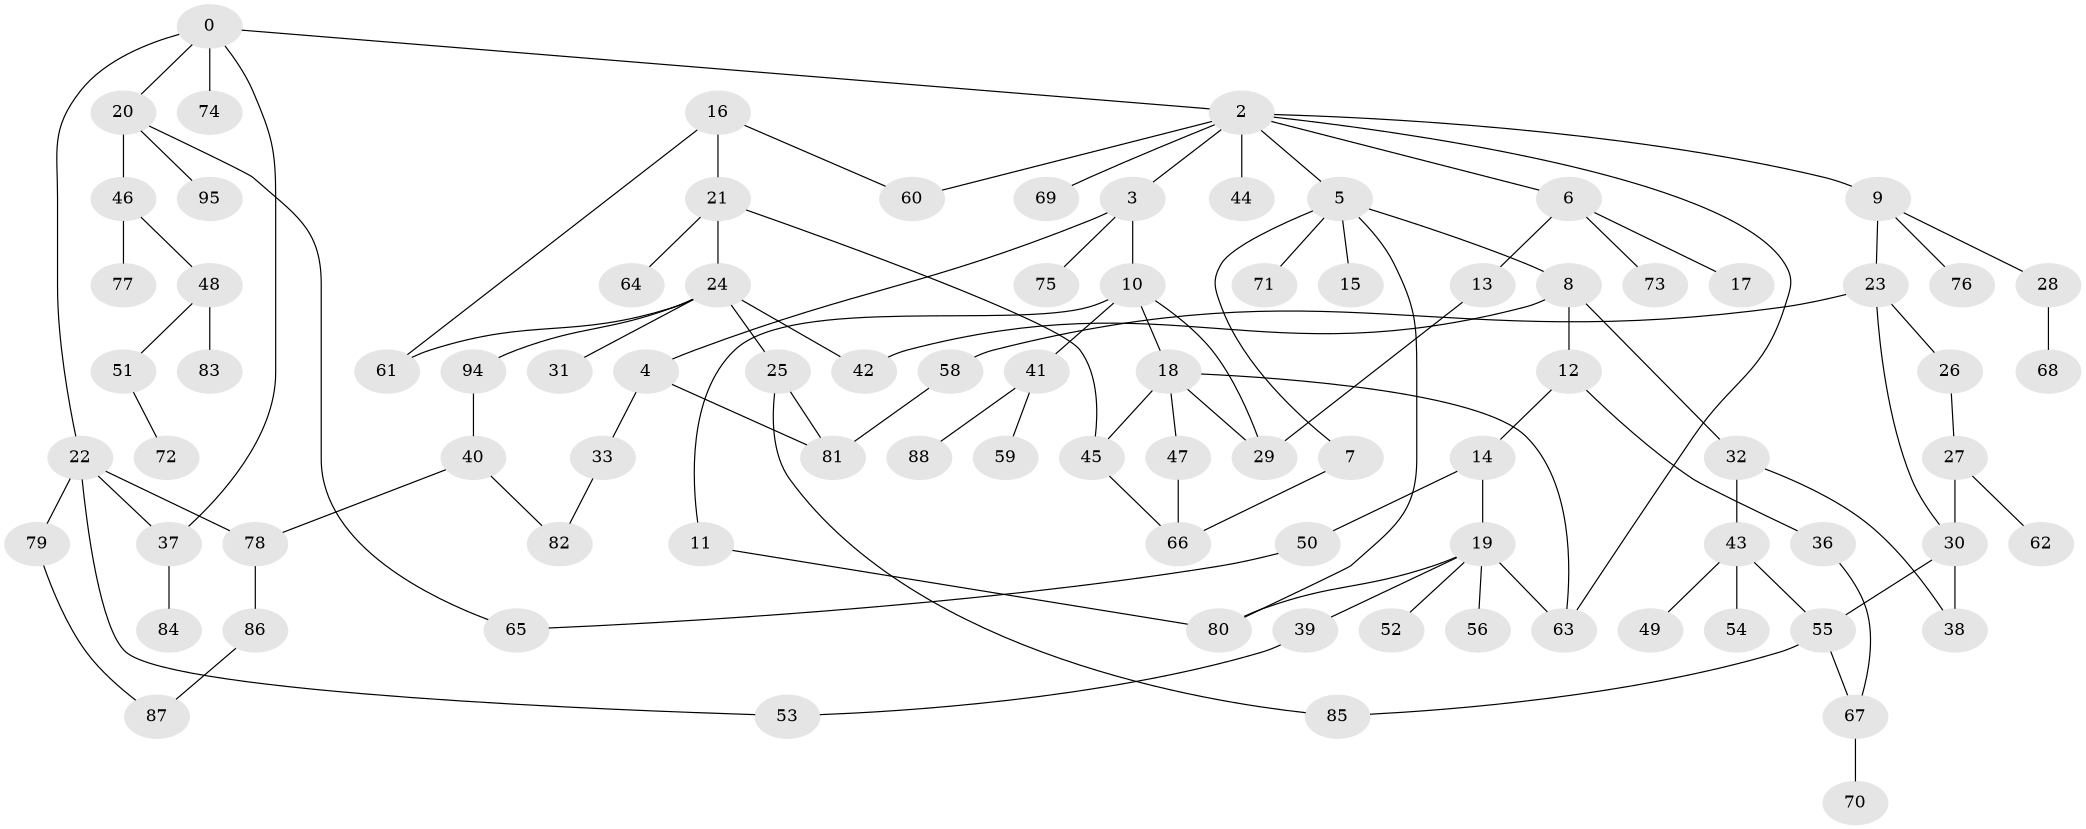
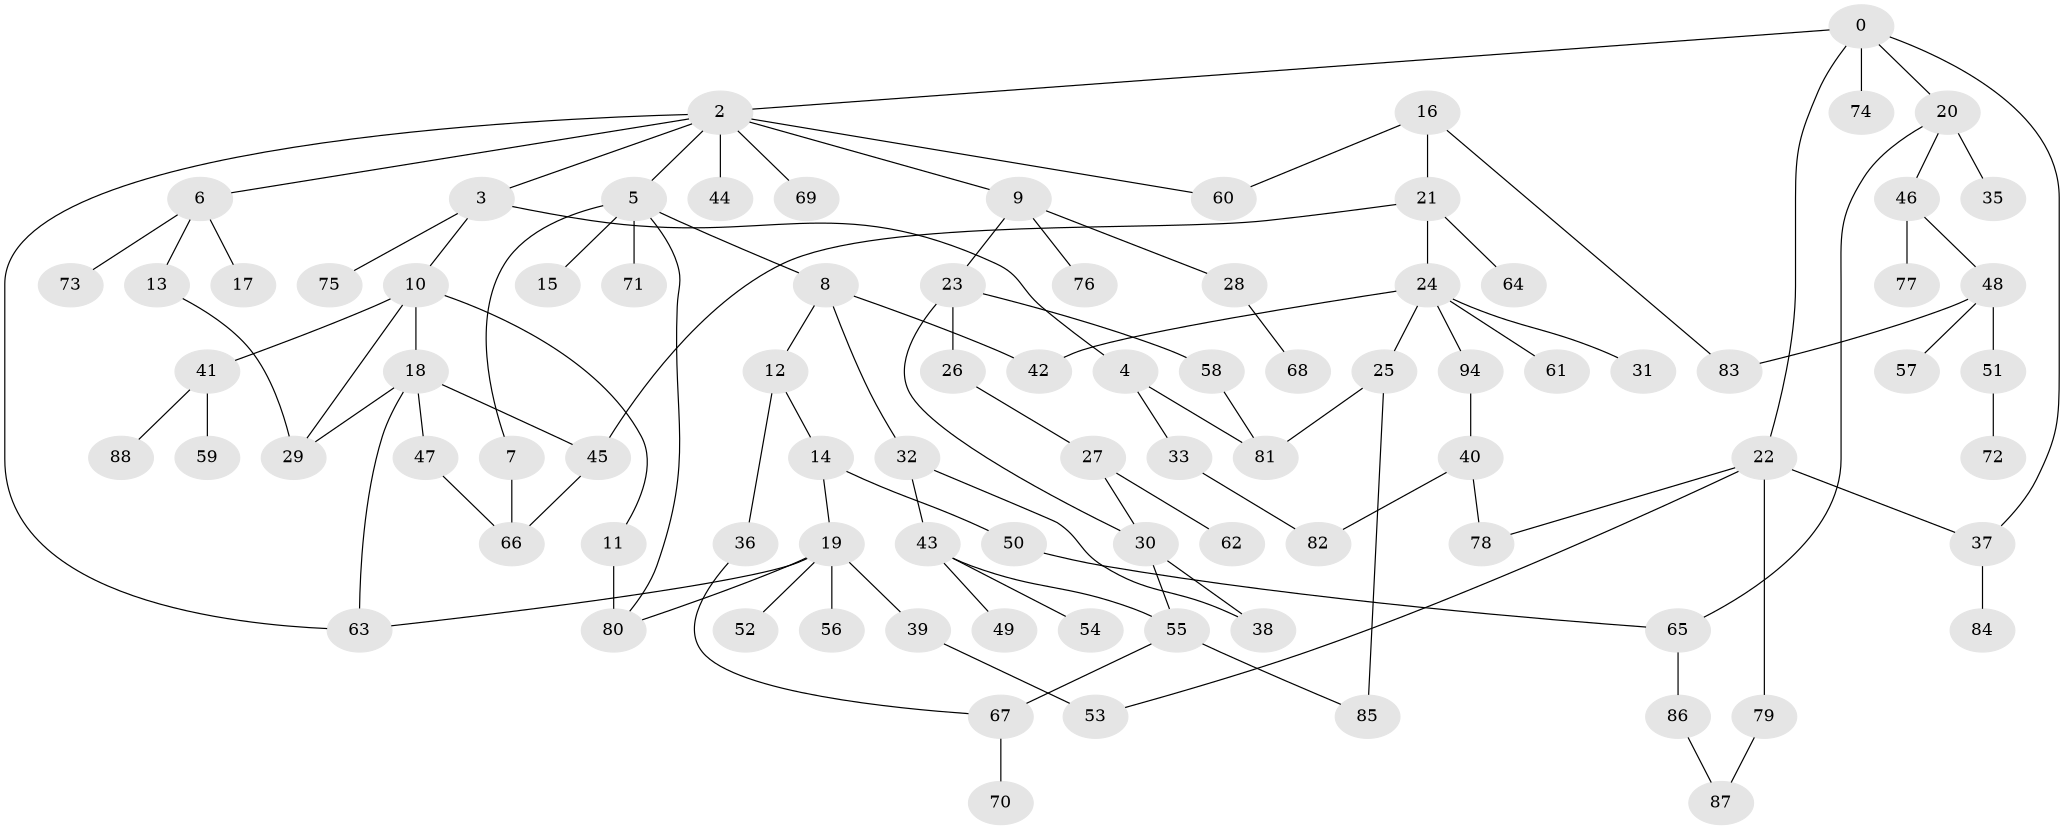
node "95": label "95" -> "35"
edge "16" -- "61": now "16" -- "83"
node "57": added
edge "78" -- "86": now "65" -- "86"
